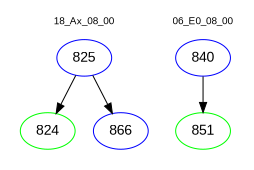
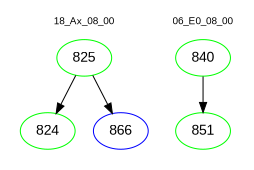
node "825": color blue -> green
node "840": color blue -> green
